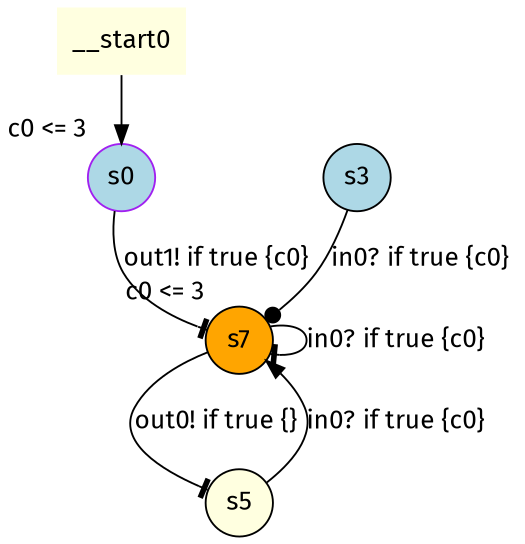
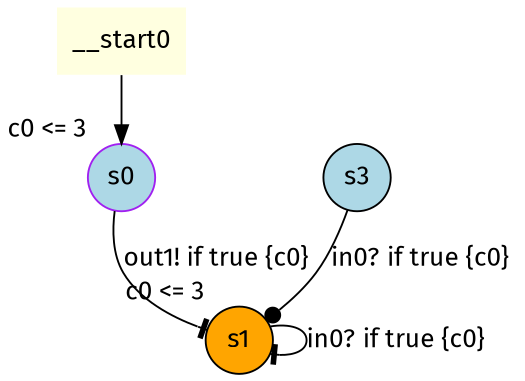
node "s7 c0 <= 3": label "s7 c0 <= 3" -> "s1 c0 <= 3"
node "s5": removed
